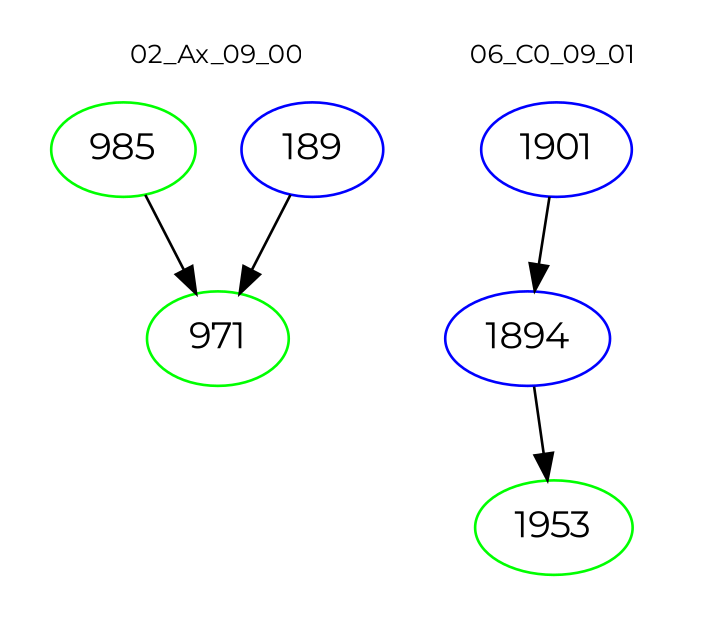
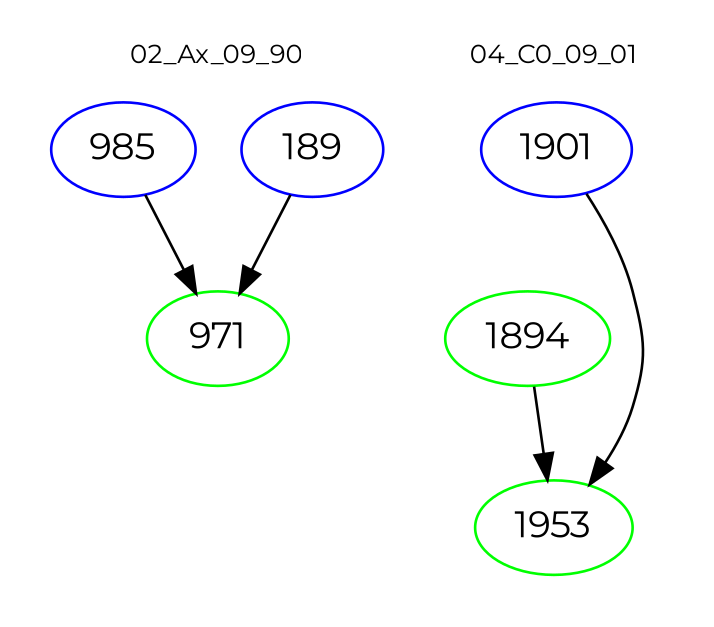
cluster "02_Ax_09_00": label "02_Ax_09_00" -> "02_Ax_09_90"
cluster "06_C0_09_01": label "06_C0_09_01" -> "04_C0_09_01"
node "985": color green -> blue
edge "1901" -> "1894": now "1901" -> "1953"
node "1894": color blue -> green
